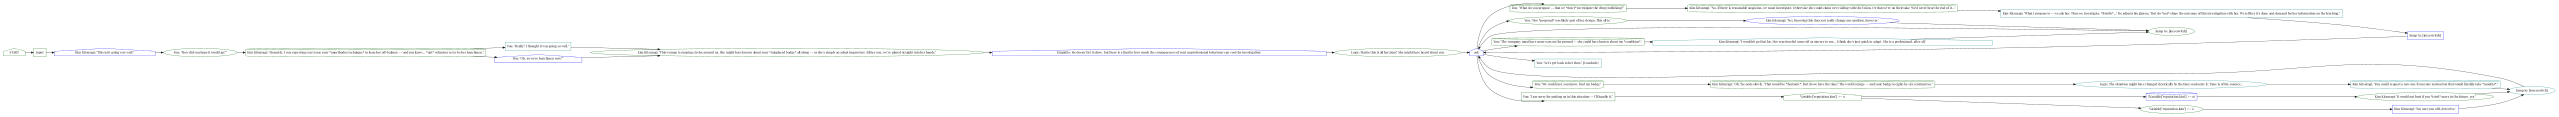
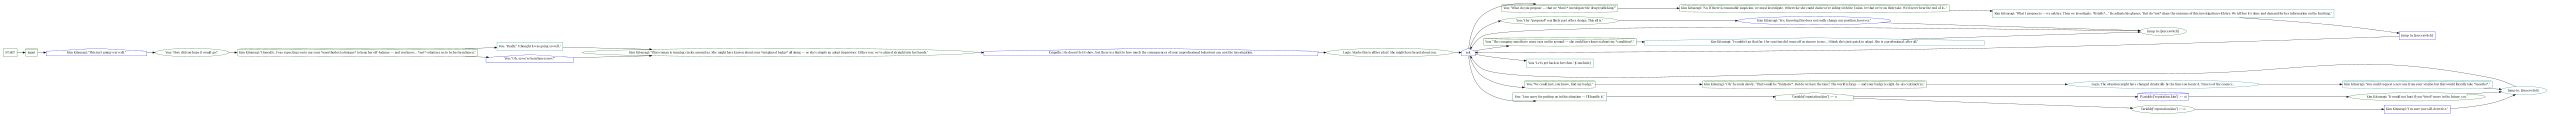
node "START": shape house -> box
node "input": shape box -> cylinder
